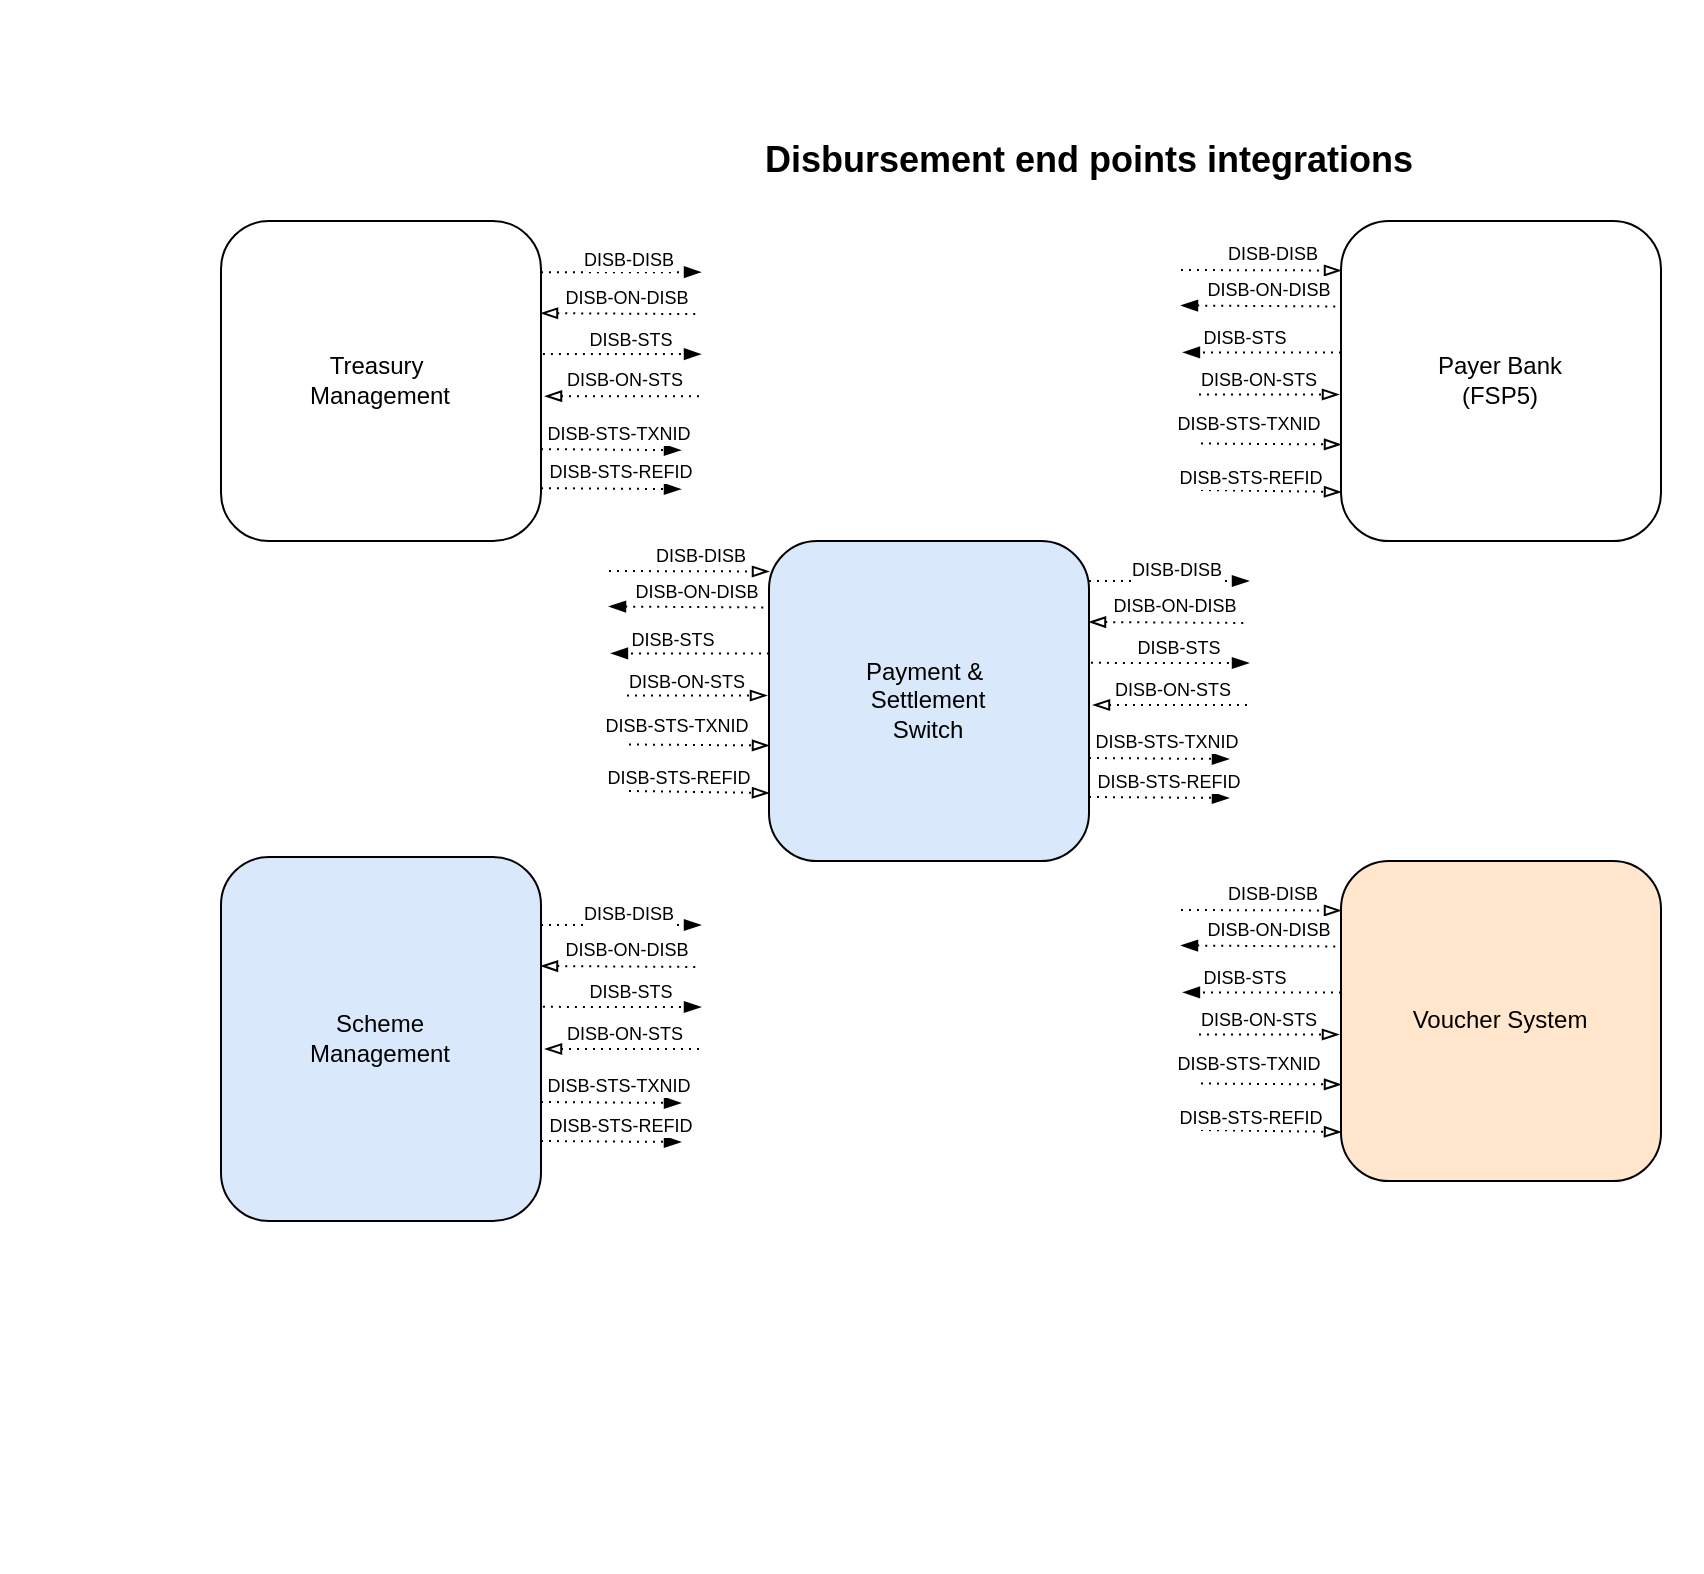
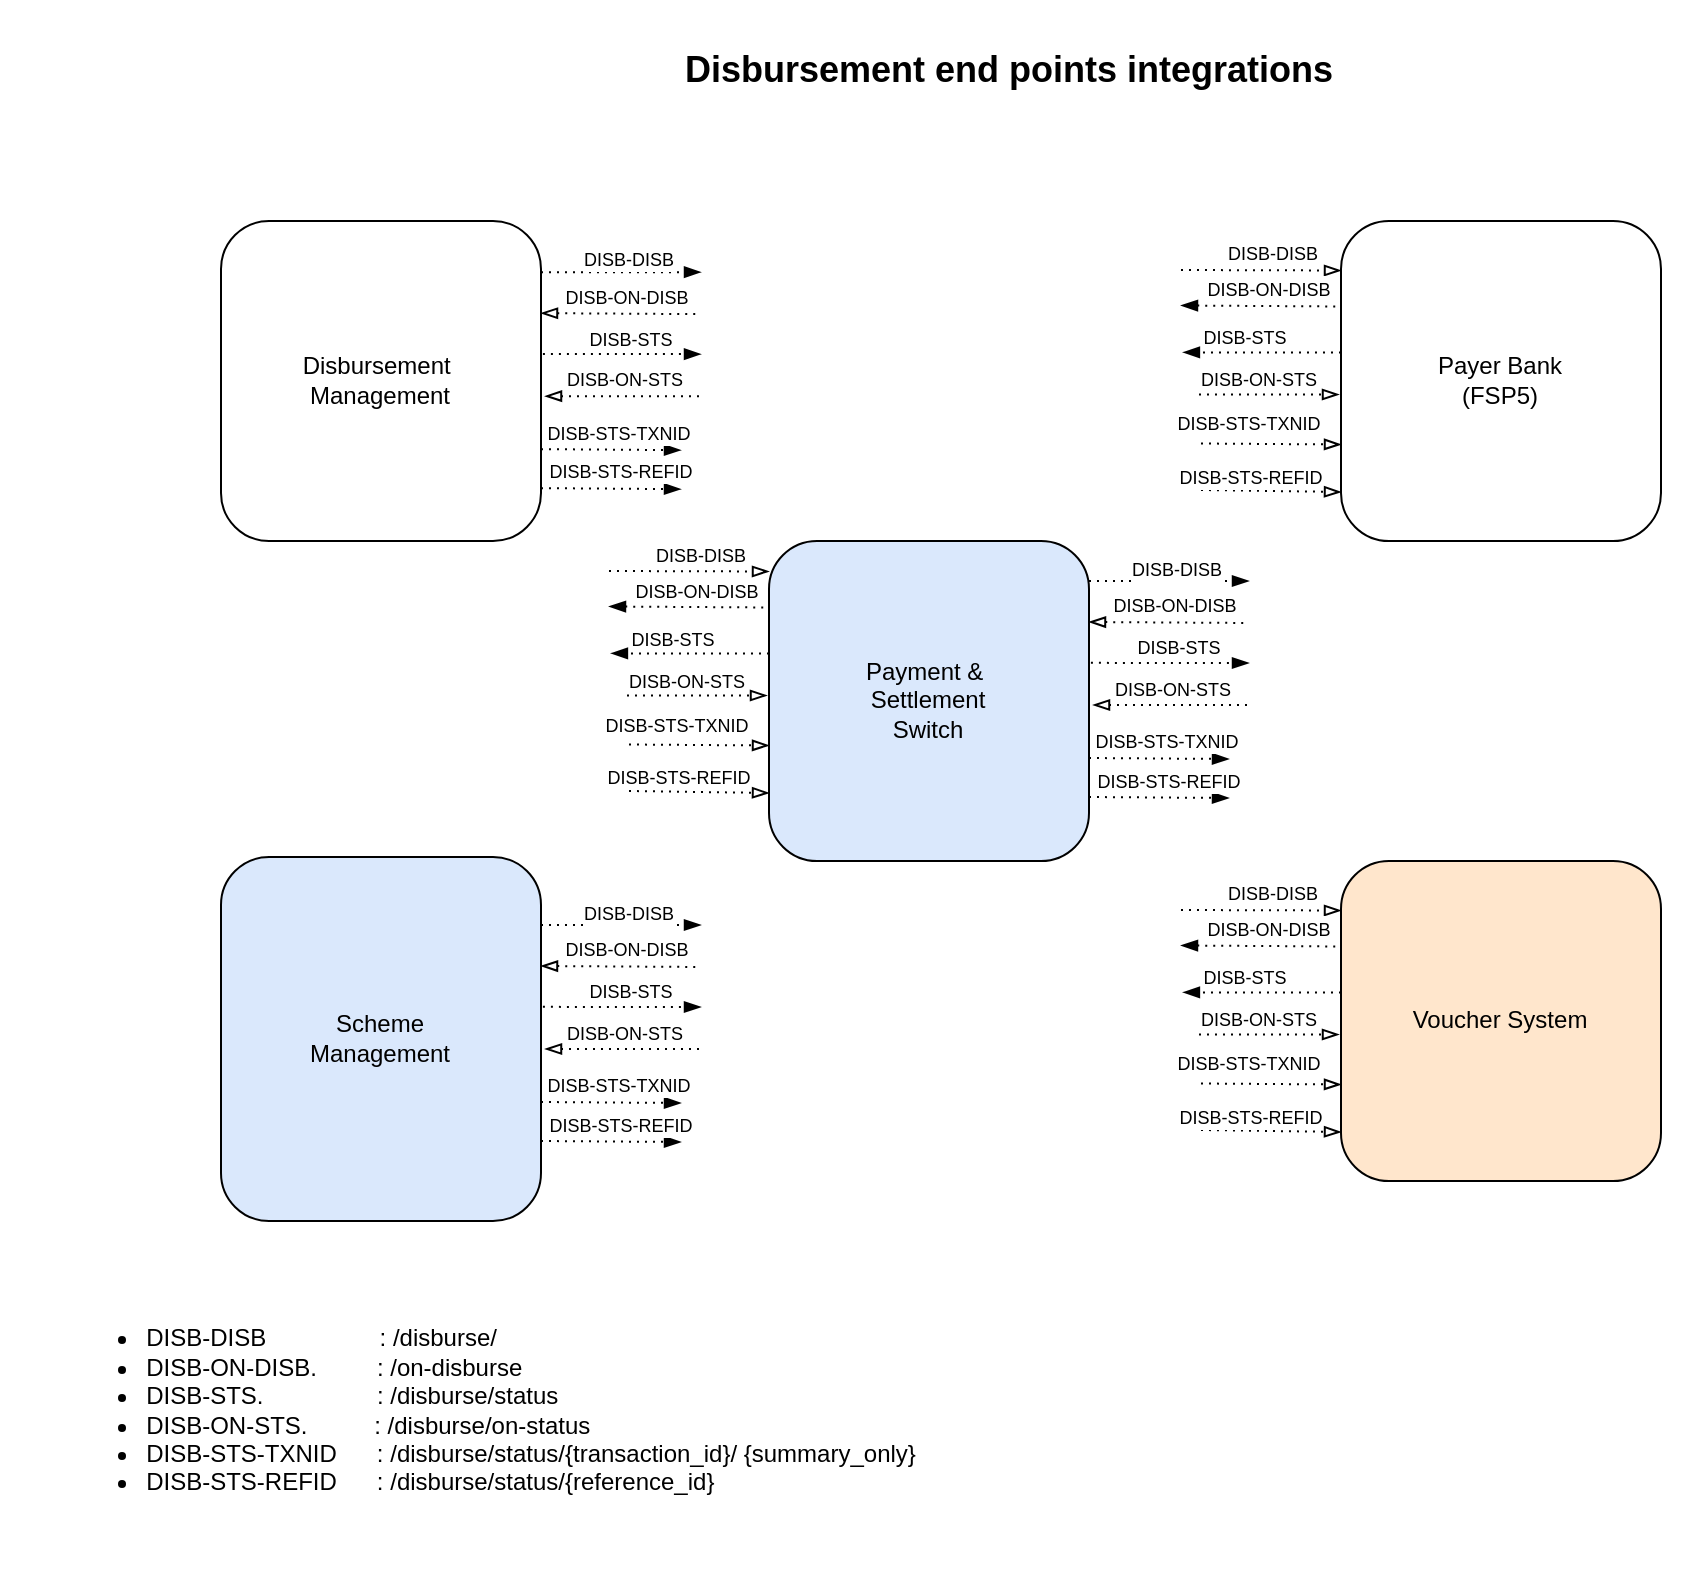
node "Disbursement end points integrations": moved (1089, 161) -> (1009, 71)
node "Treasury Management": label "Treasury Management" -> "Disbursement Management"
node "DISB-DISB : /disburse/ DISB-ON-DISB. : /on-disburse DISB-STS. : /disburse/status DISB-ON-STS. : /disburse/on-status DISB-STS-TXNID : /disburse/status/{transaction_id}/ {summary_only} DISB-STS-REFID : /disburse/status/{reference_id}": added
